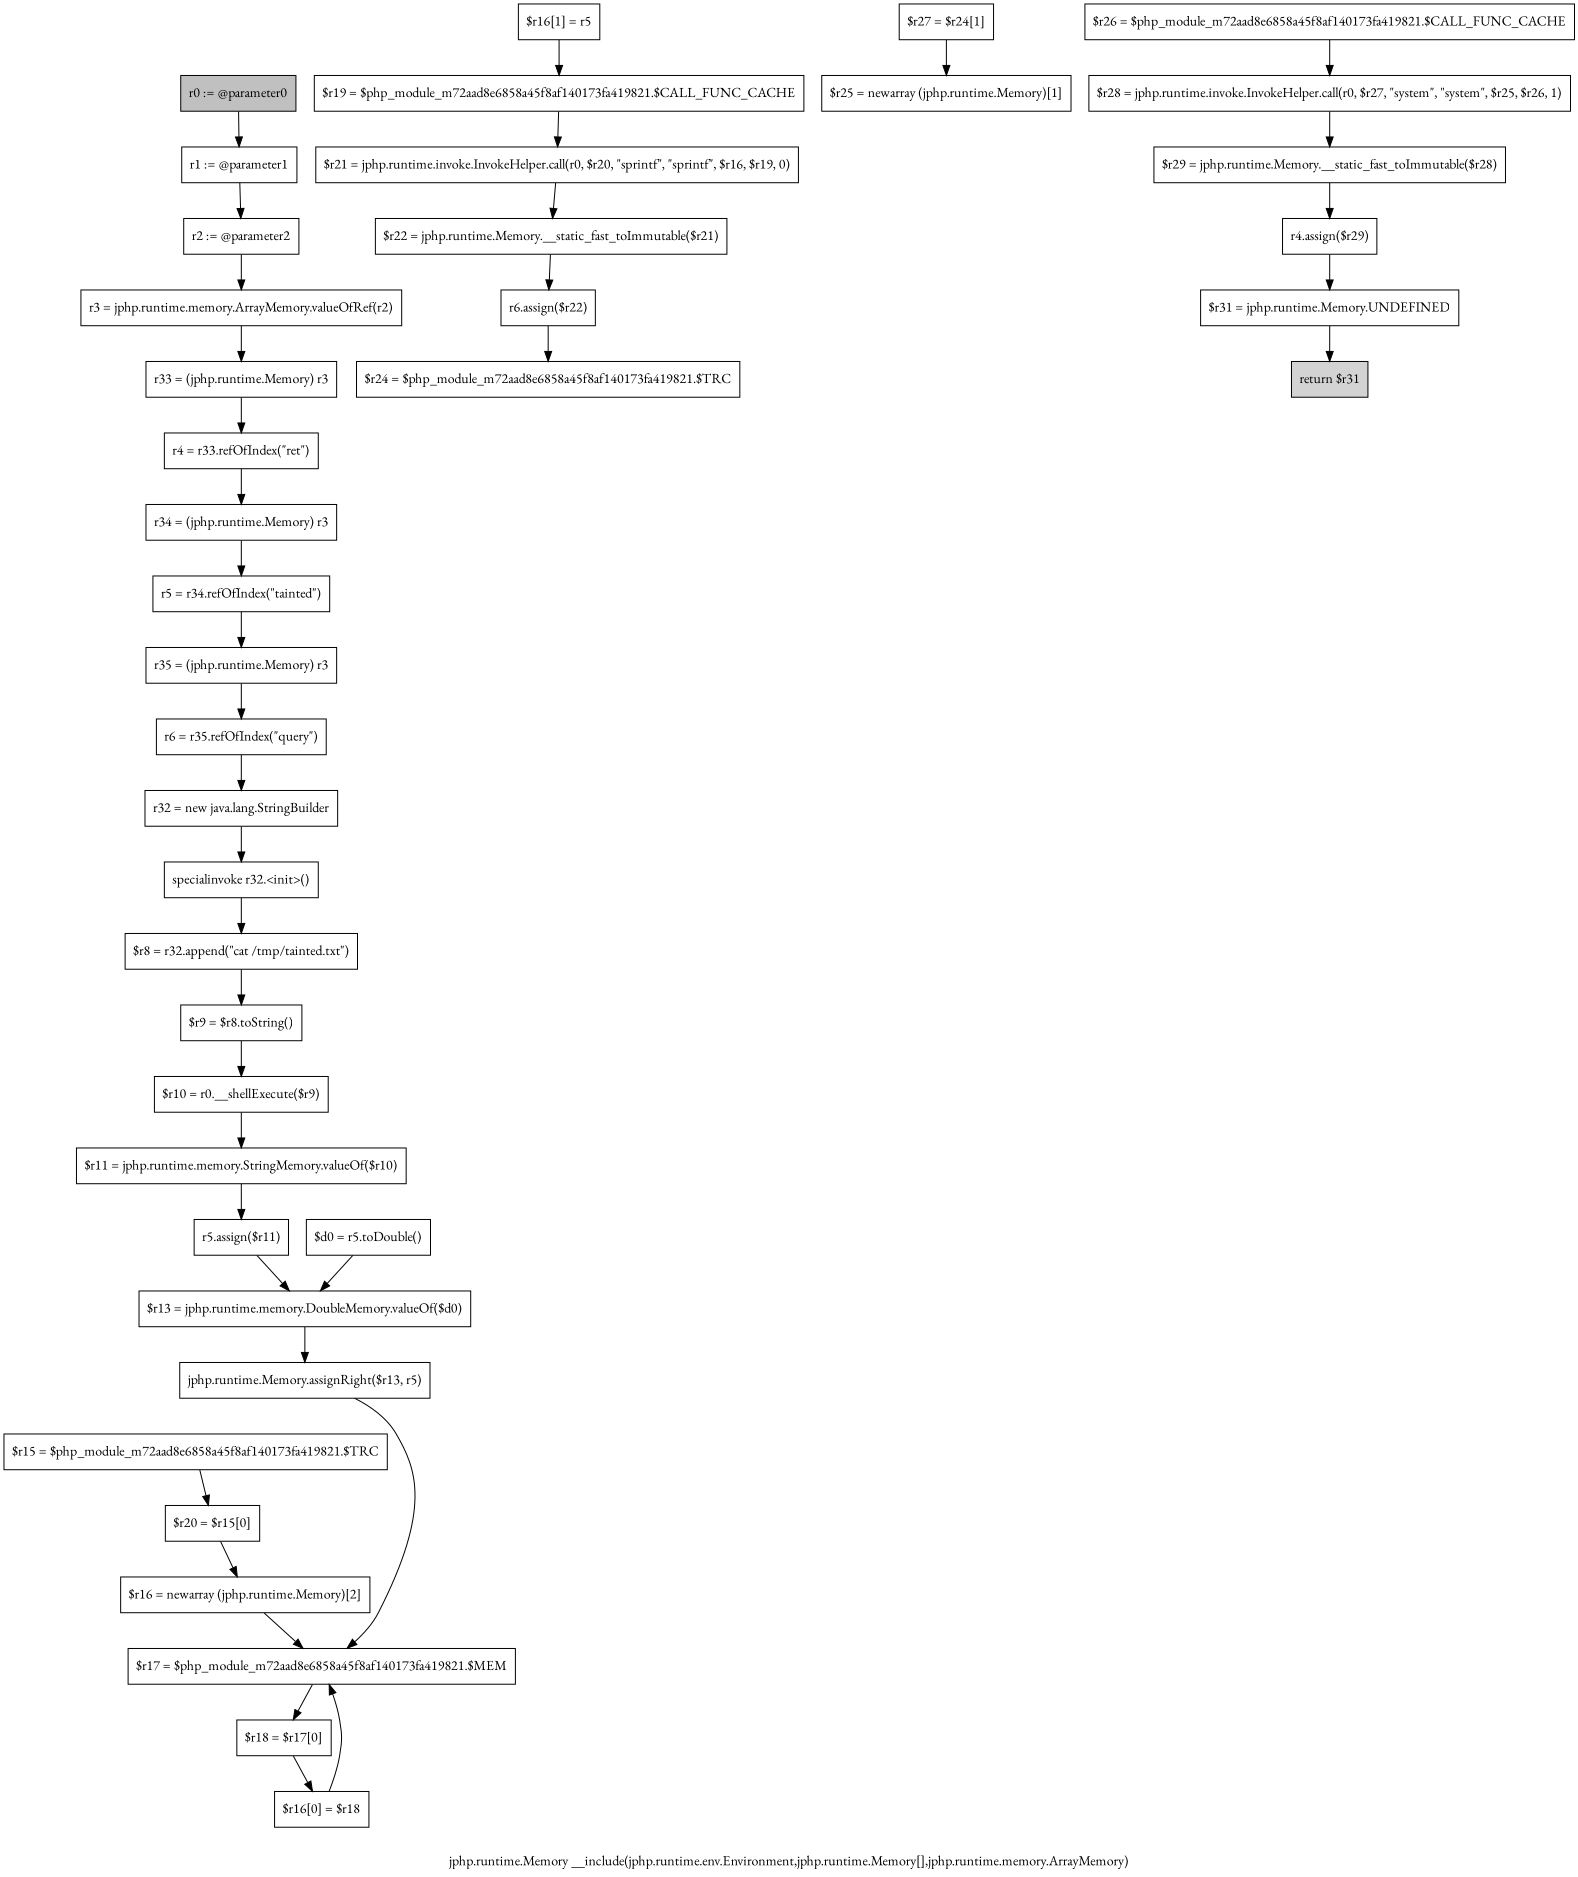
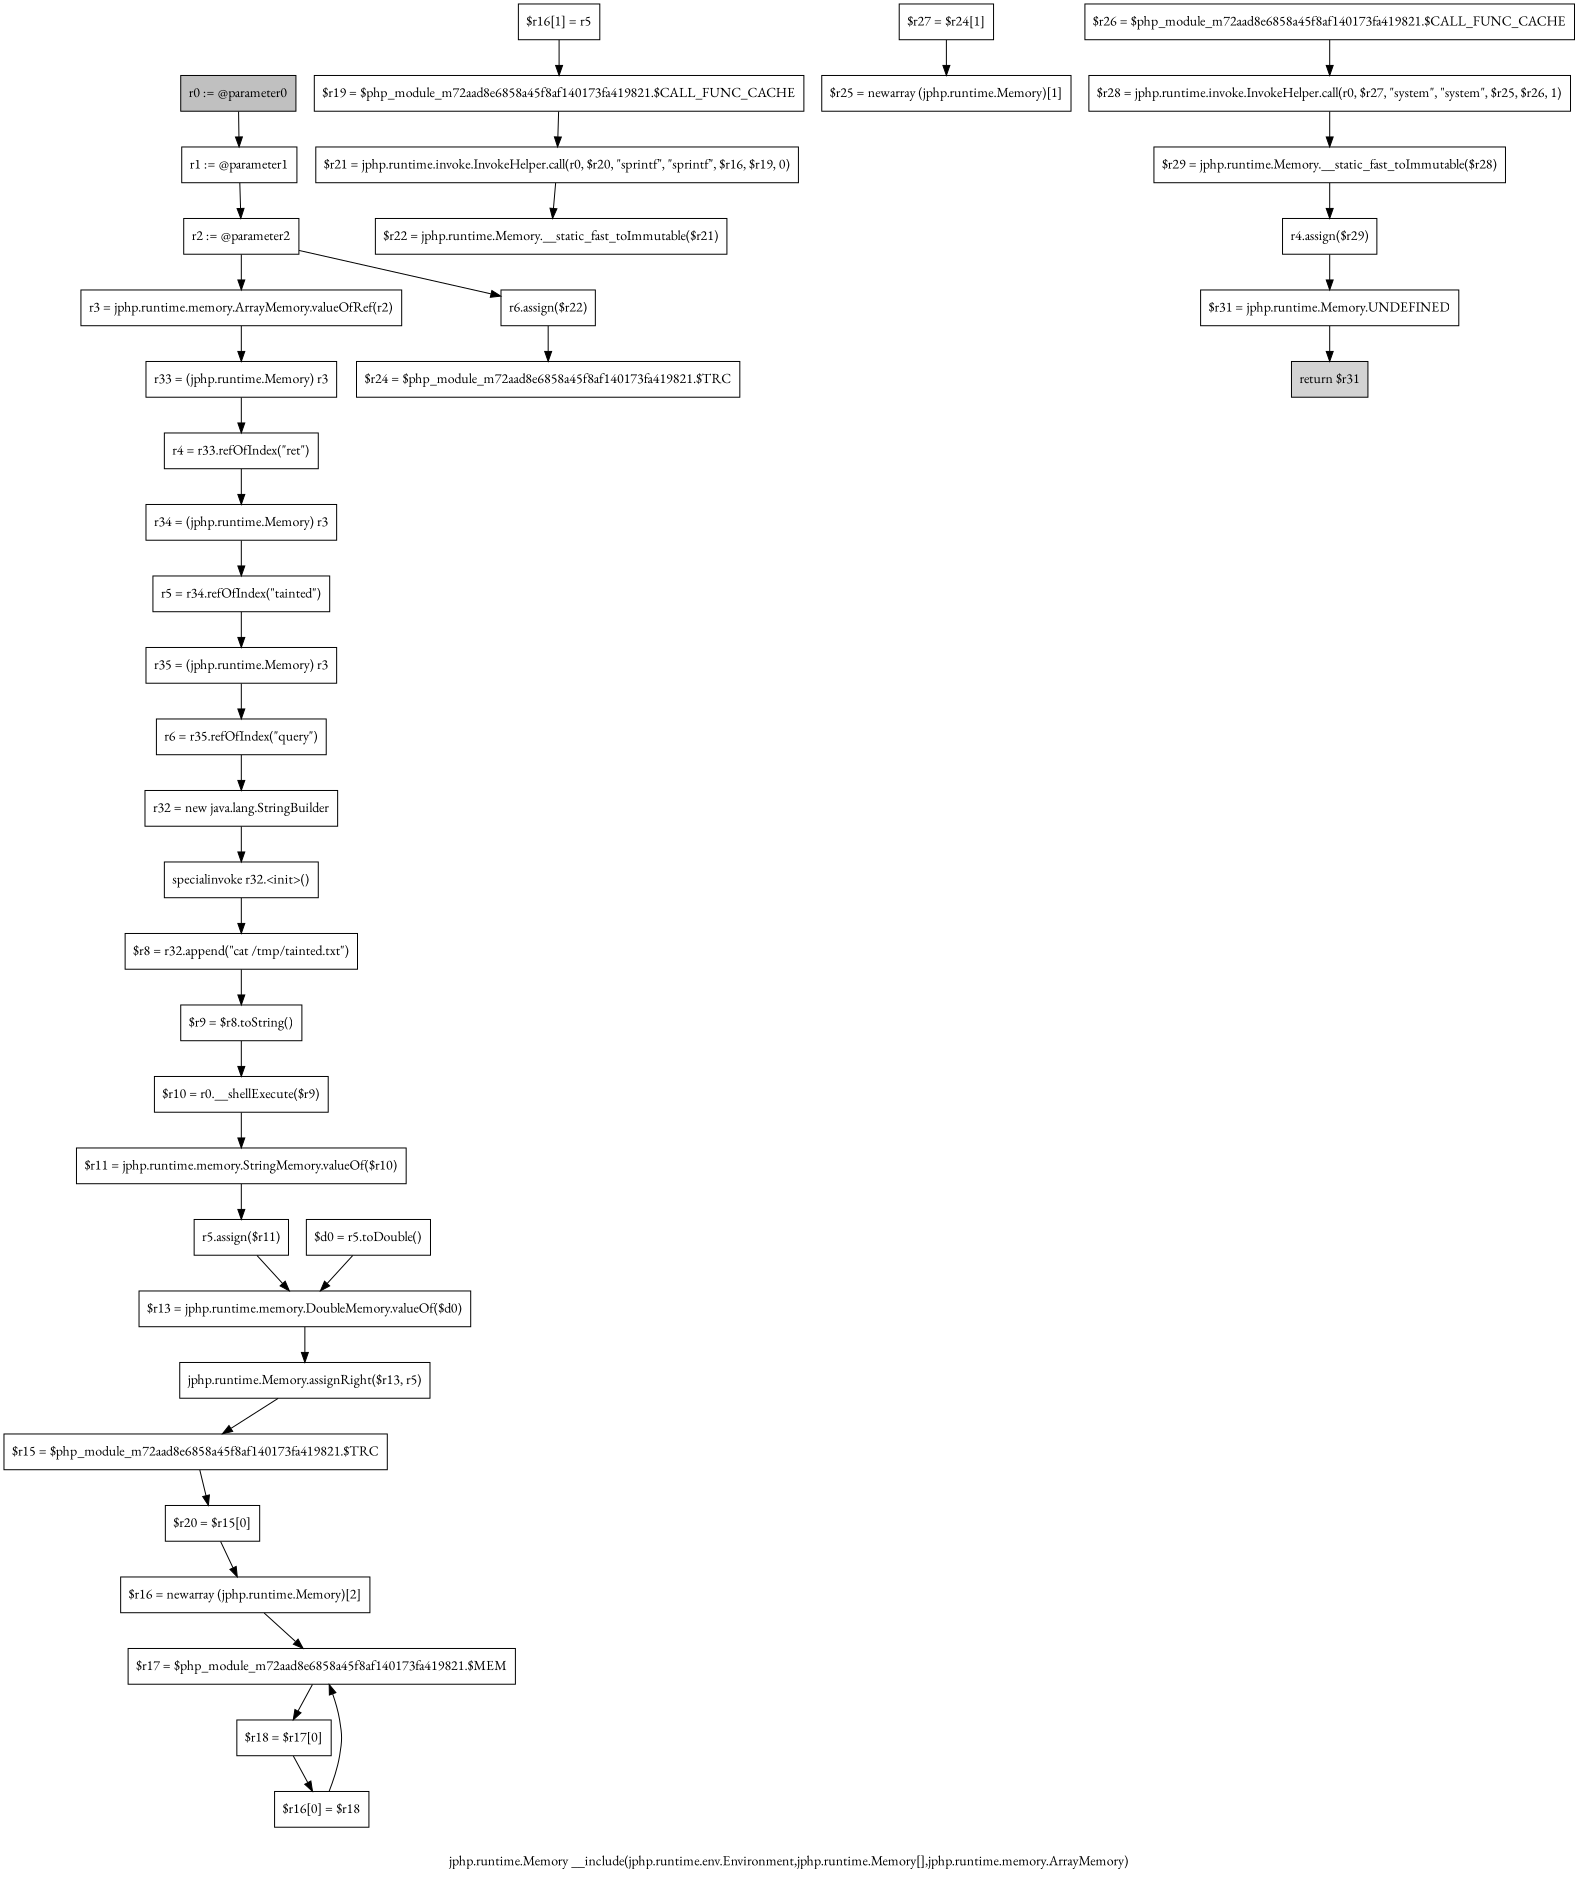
edge "$r22 = jphp.runtime.Memory.__static_fast_toImmutable($r21)" -> "r6.assign($r22)": now "r2 := @parameter2" -> "r6.assign($r22)"
edge "jphp.runtime.Memory.assignRight($r13, r5)" -> "$r17 = $php_module_m72aad8e6858a45f8af140173fa419821.$MEM": now "jphp.runtime.Memory.assignRight($r13, r5)" -> "$r15 = $php_module_m72aad8e6858a45f8af140173fa419821.$TRC"
